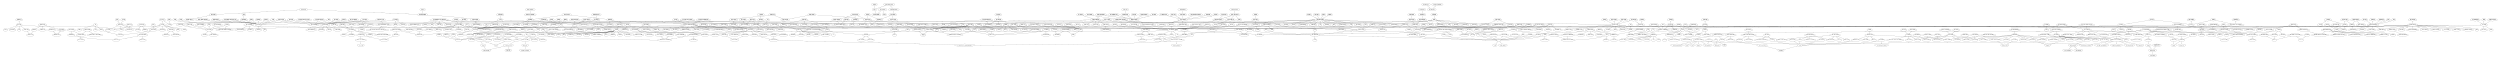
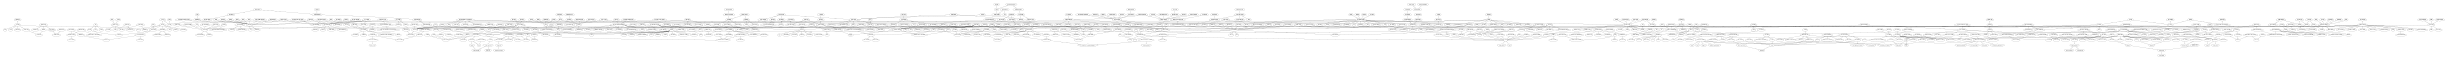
node "Breaking Benjamin": removed
